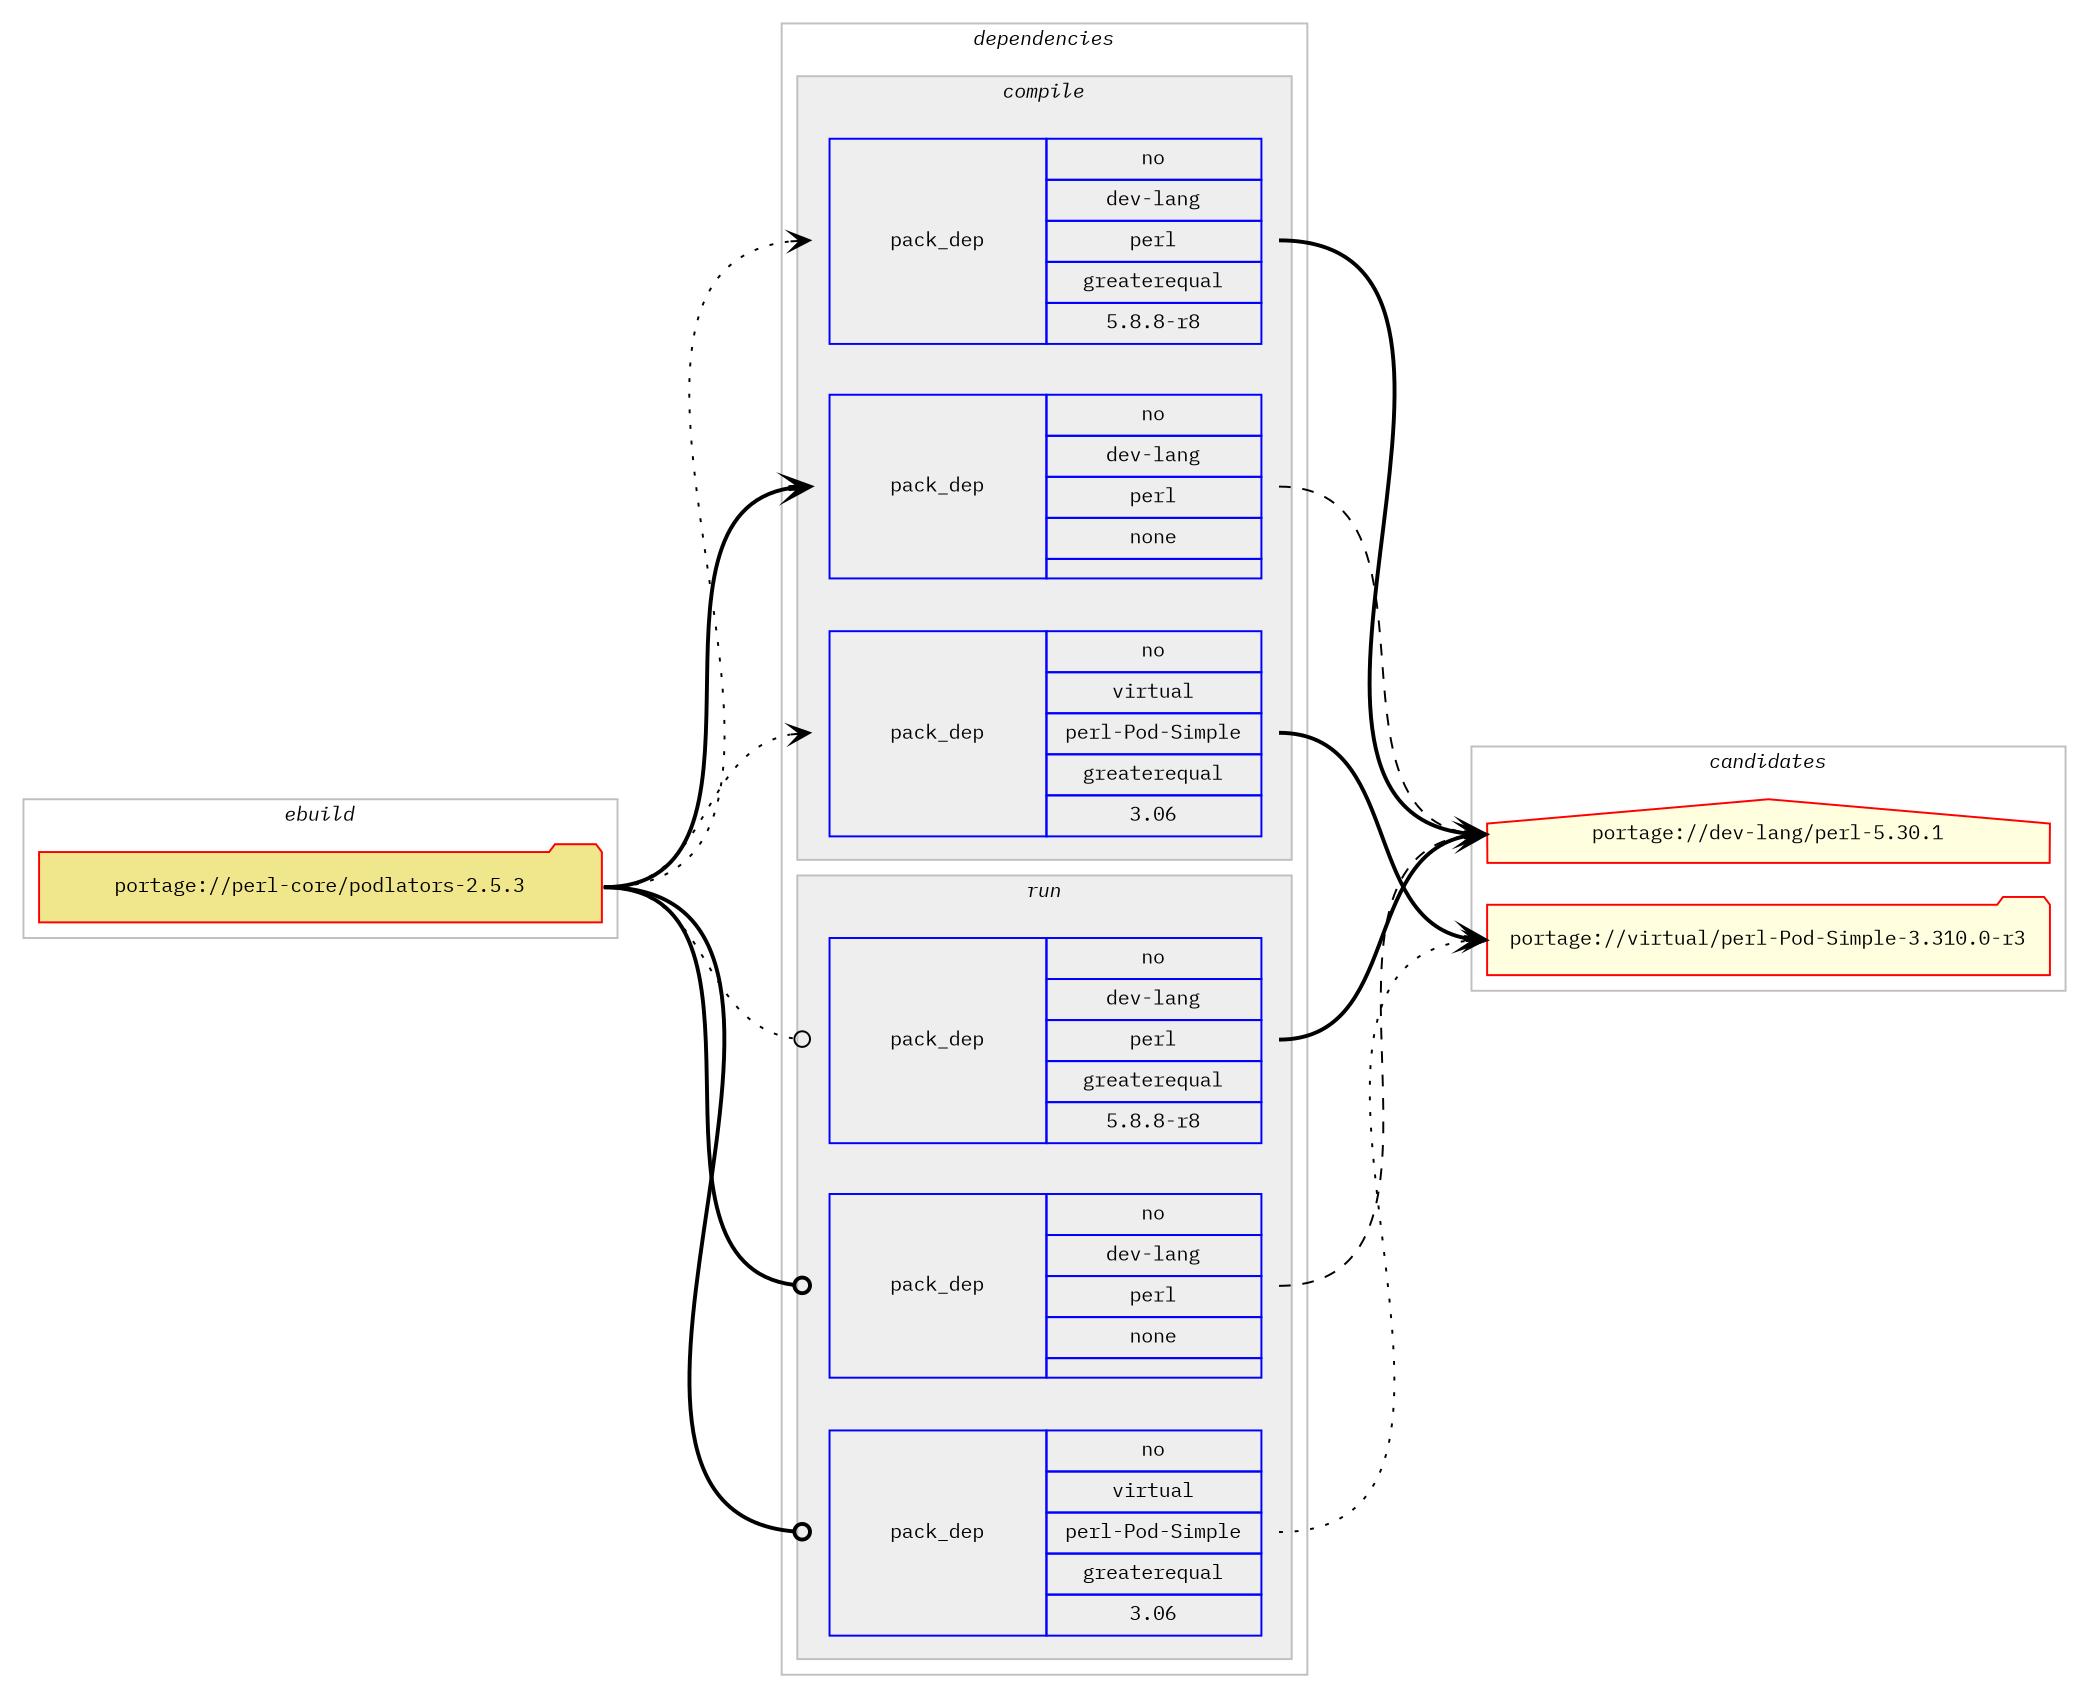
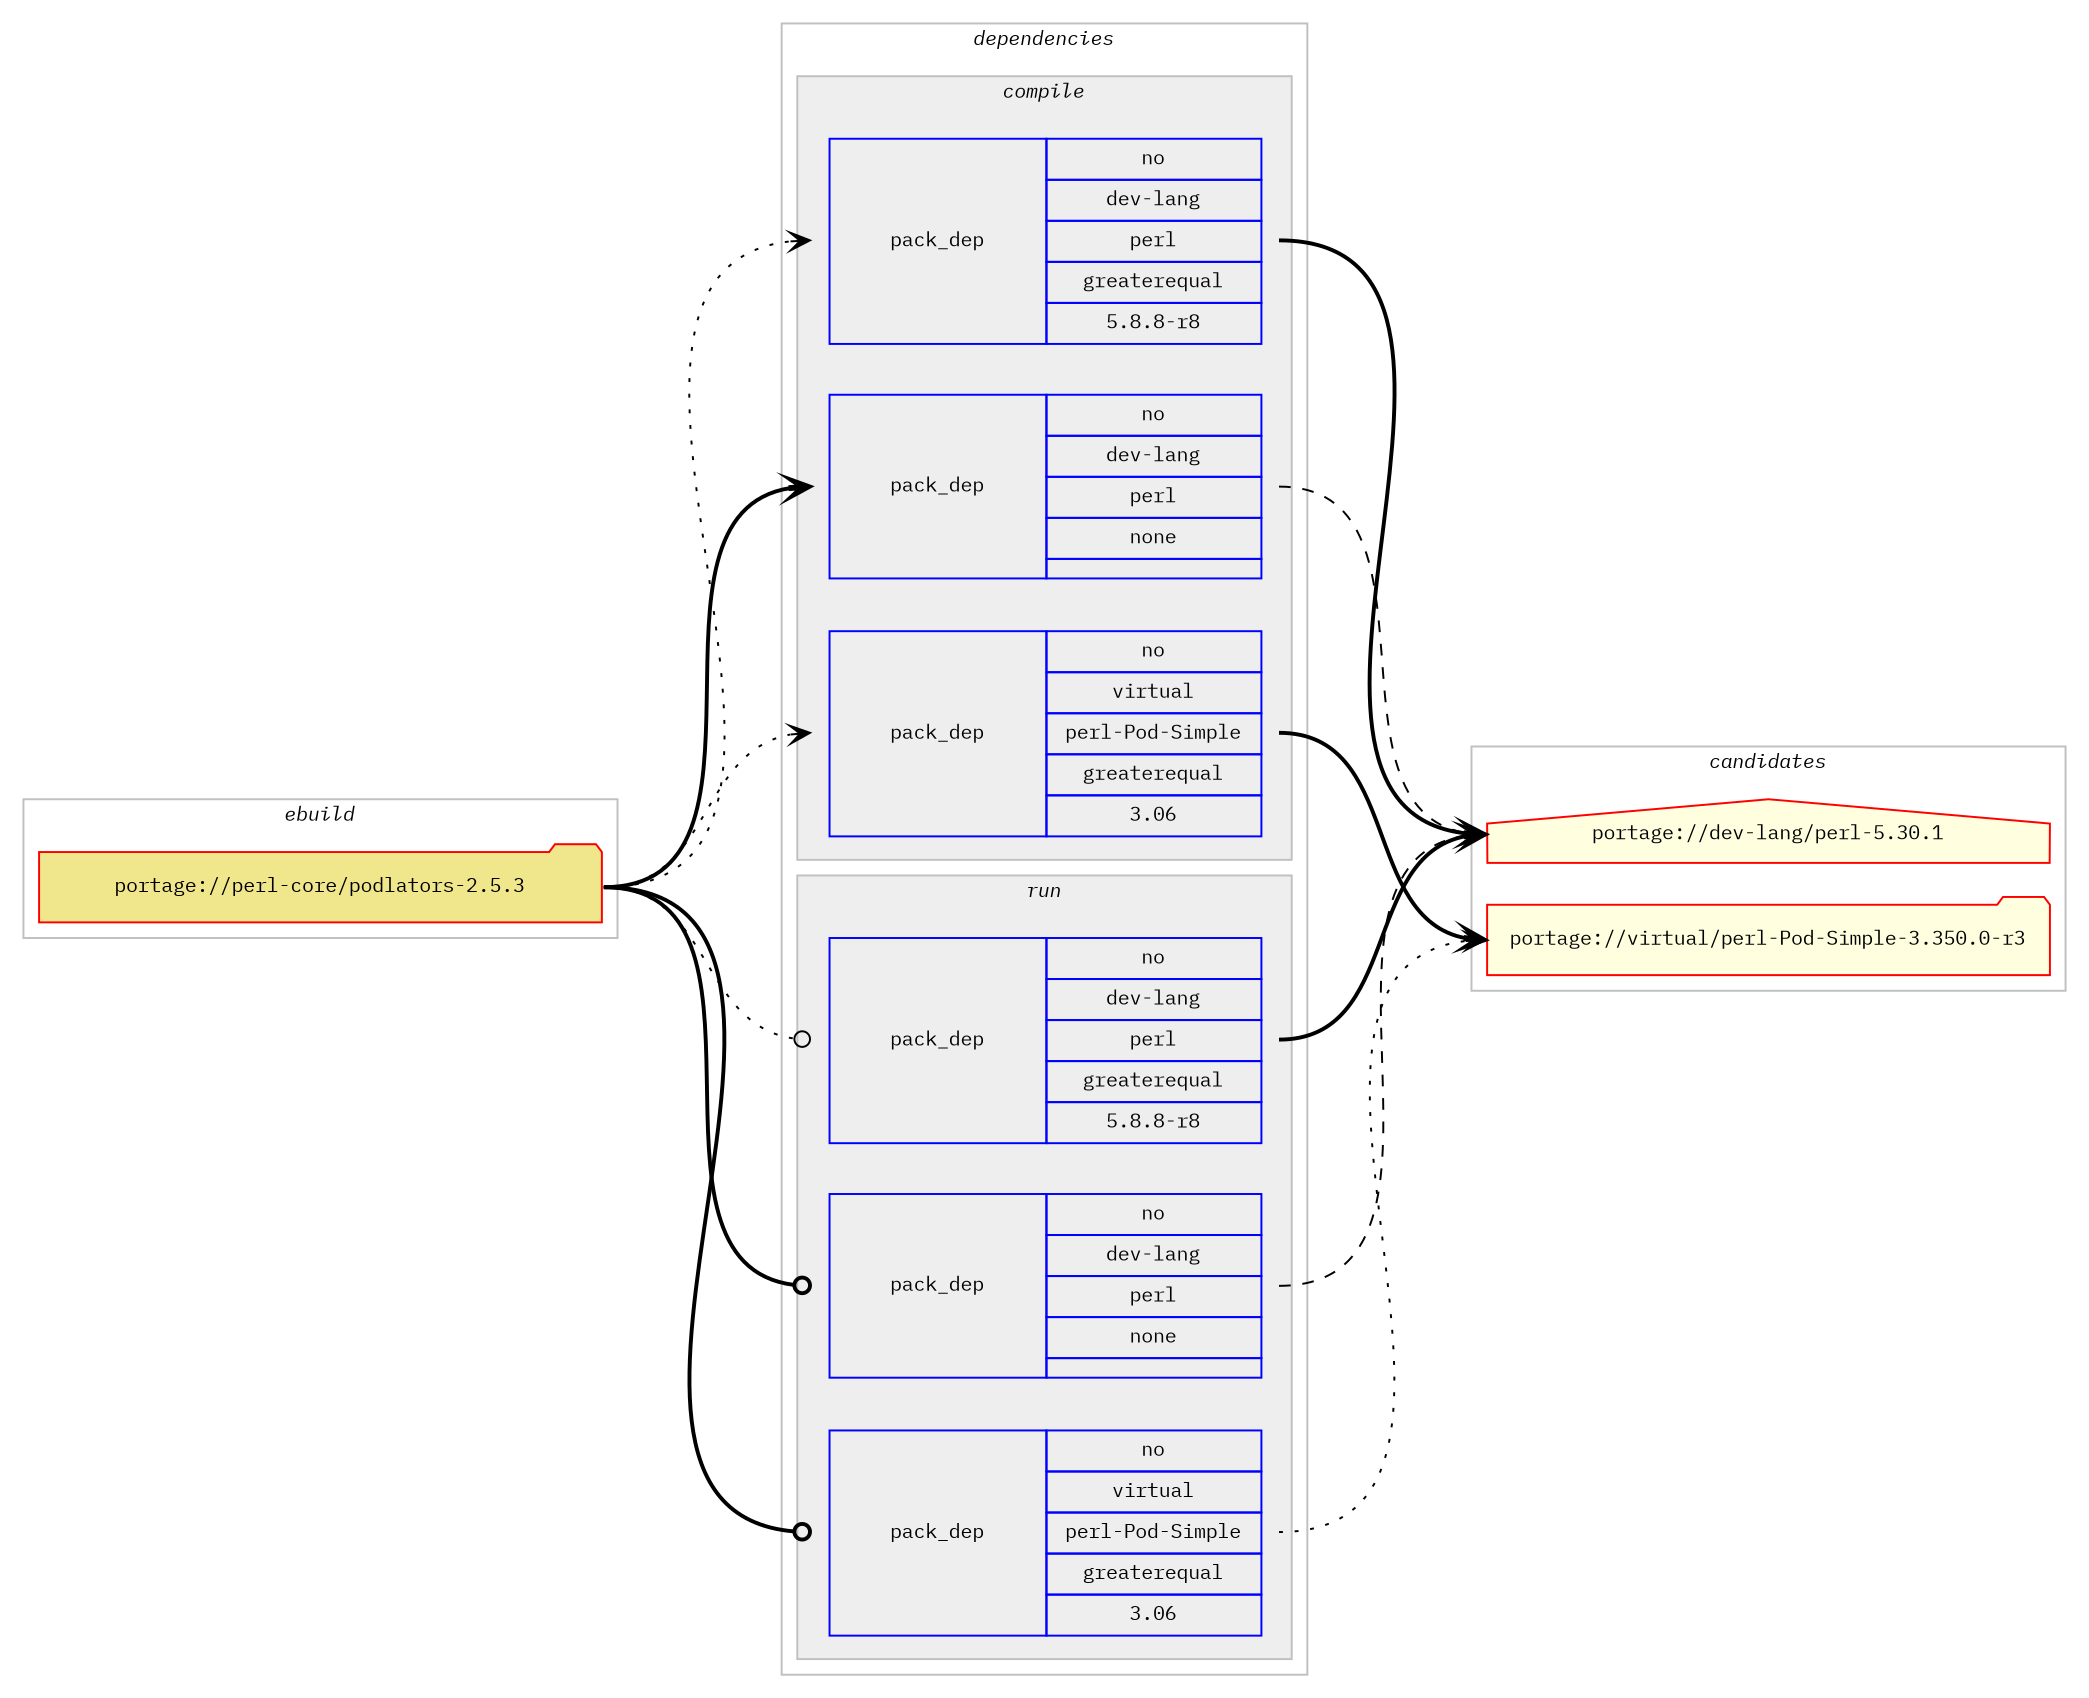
node "portage://virtual/perl-Pod-Simple-3.310.0-r3": label "portage://virtual/perl-Pod-Simple-3.310.0-r3" -> "portage://virtual/perl-Pod-Simple-3.350.0-r3"
